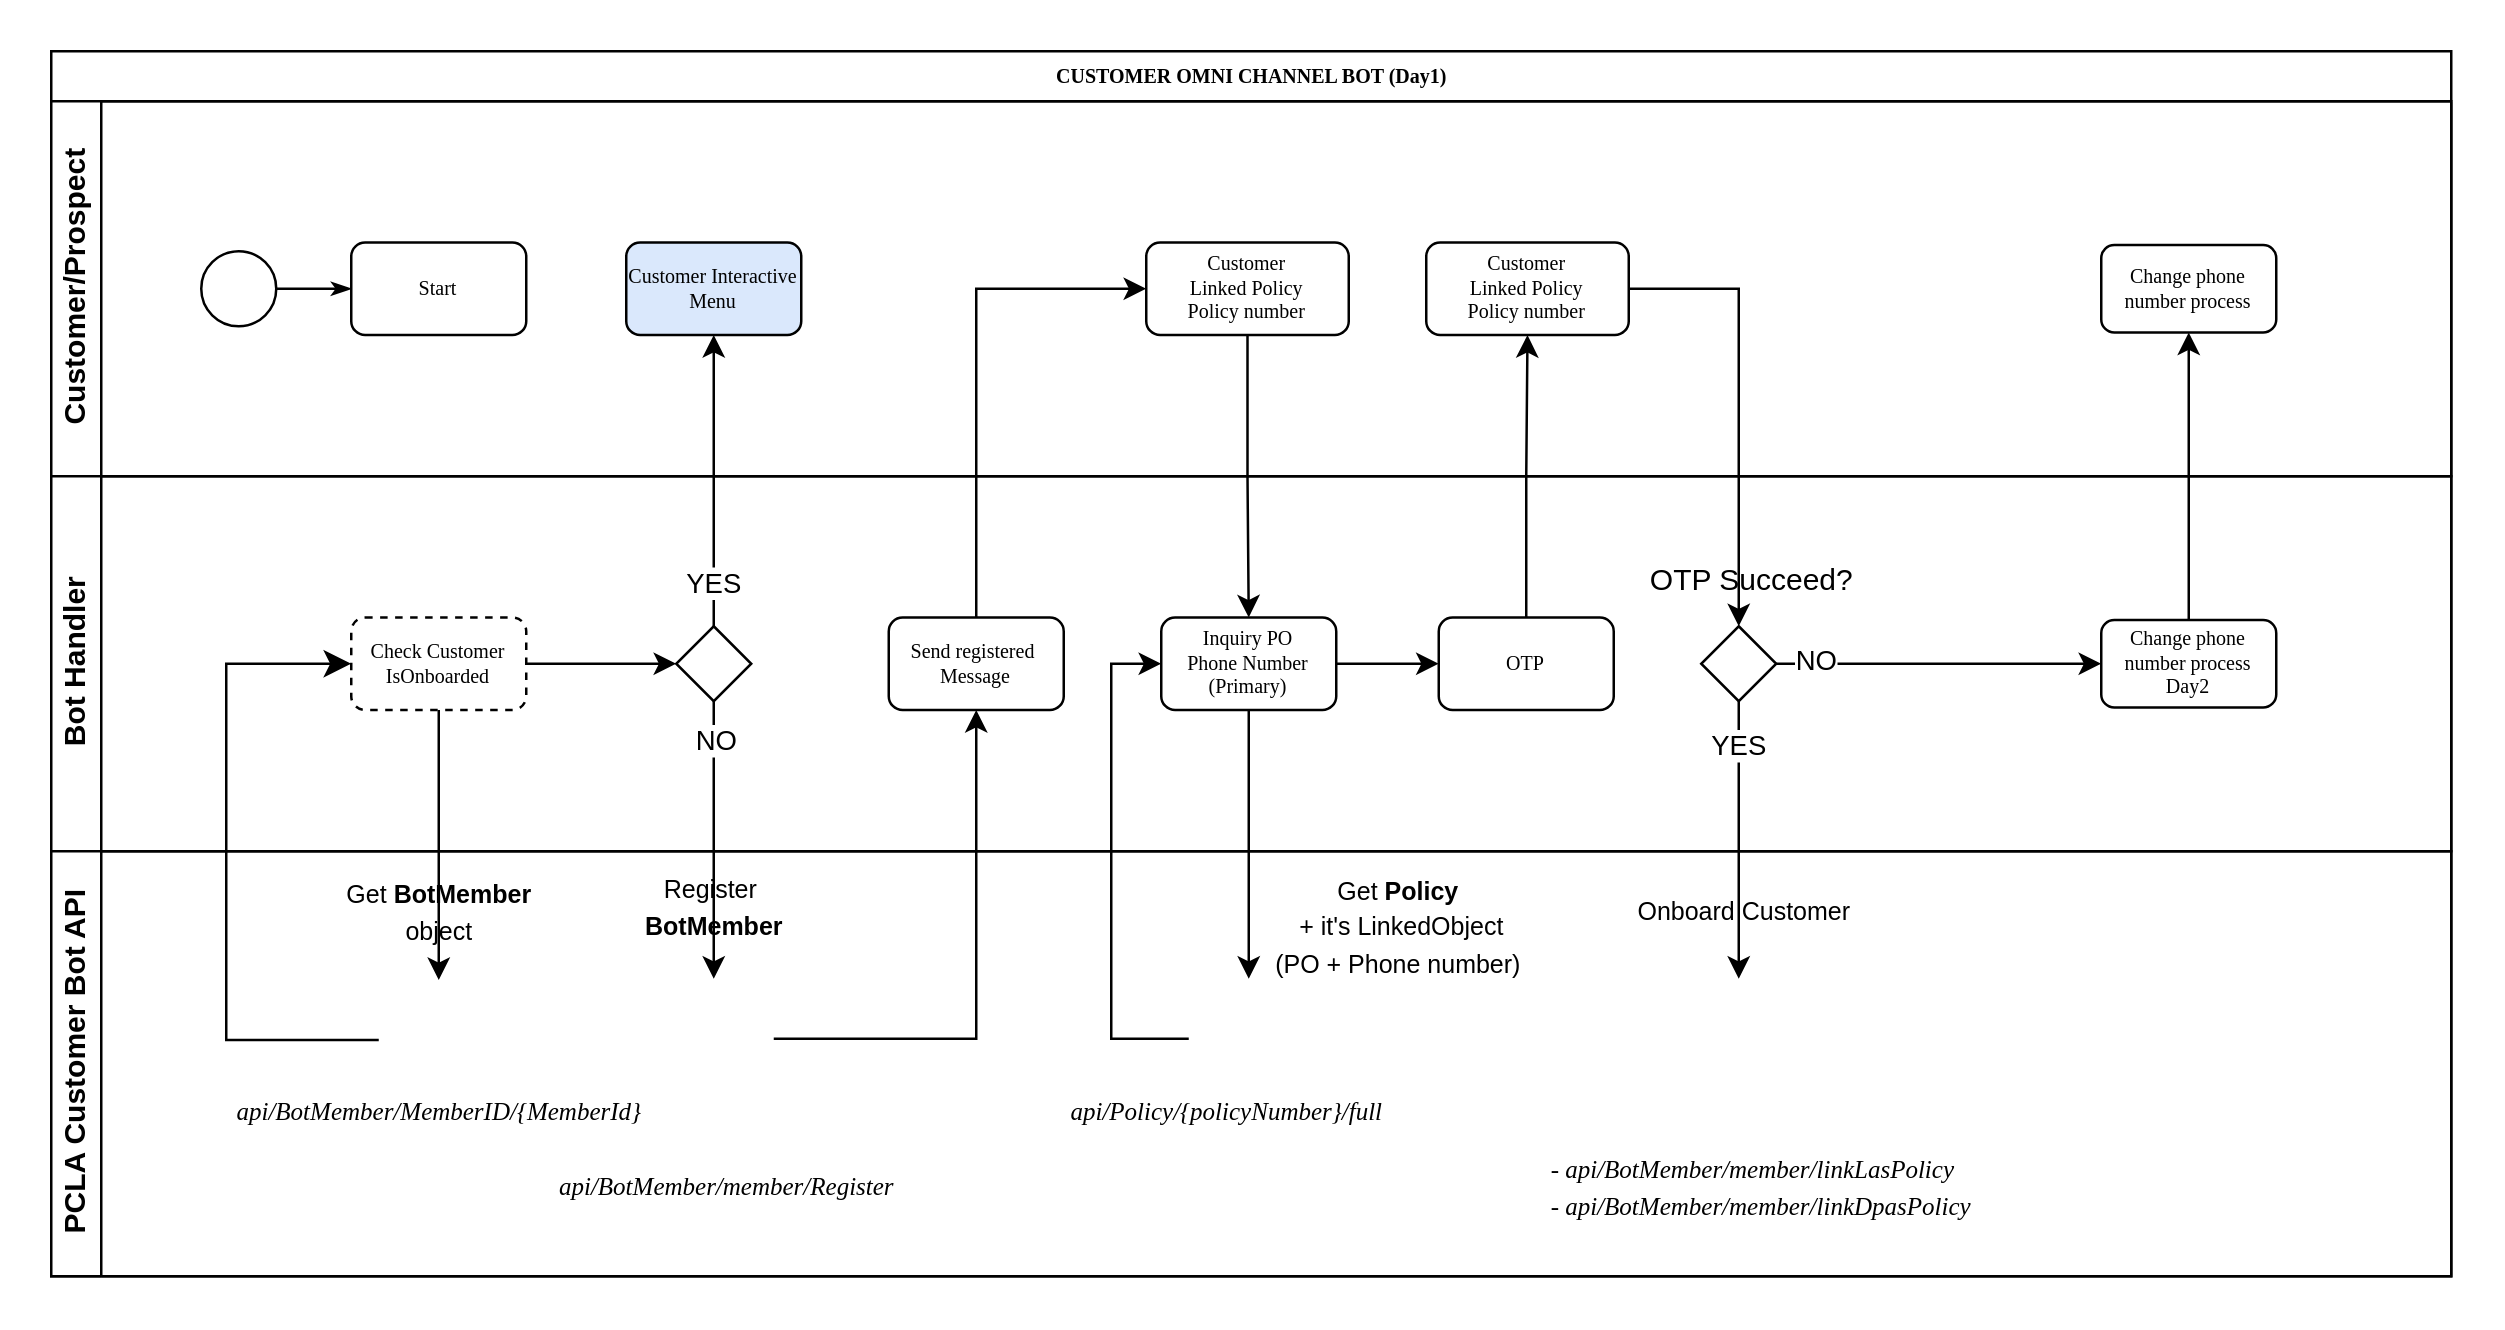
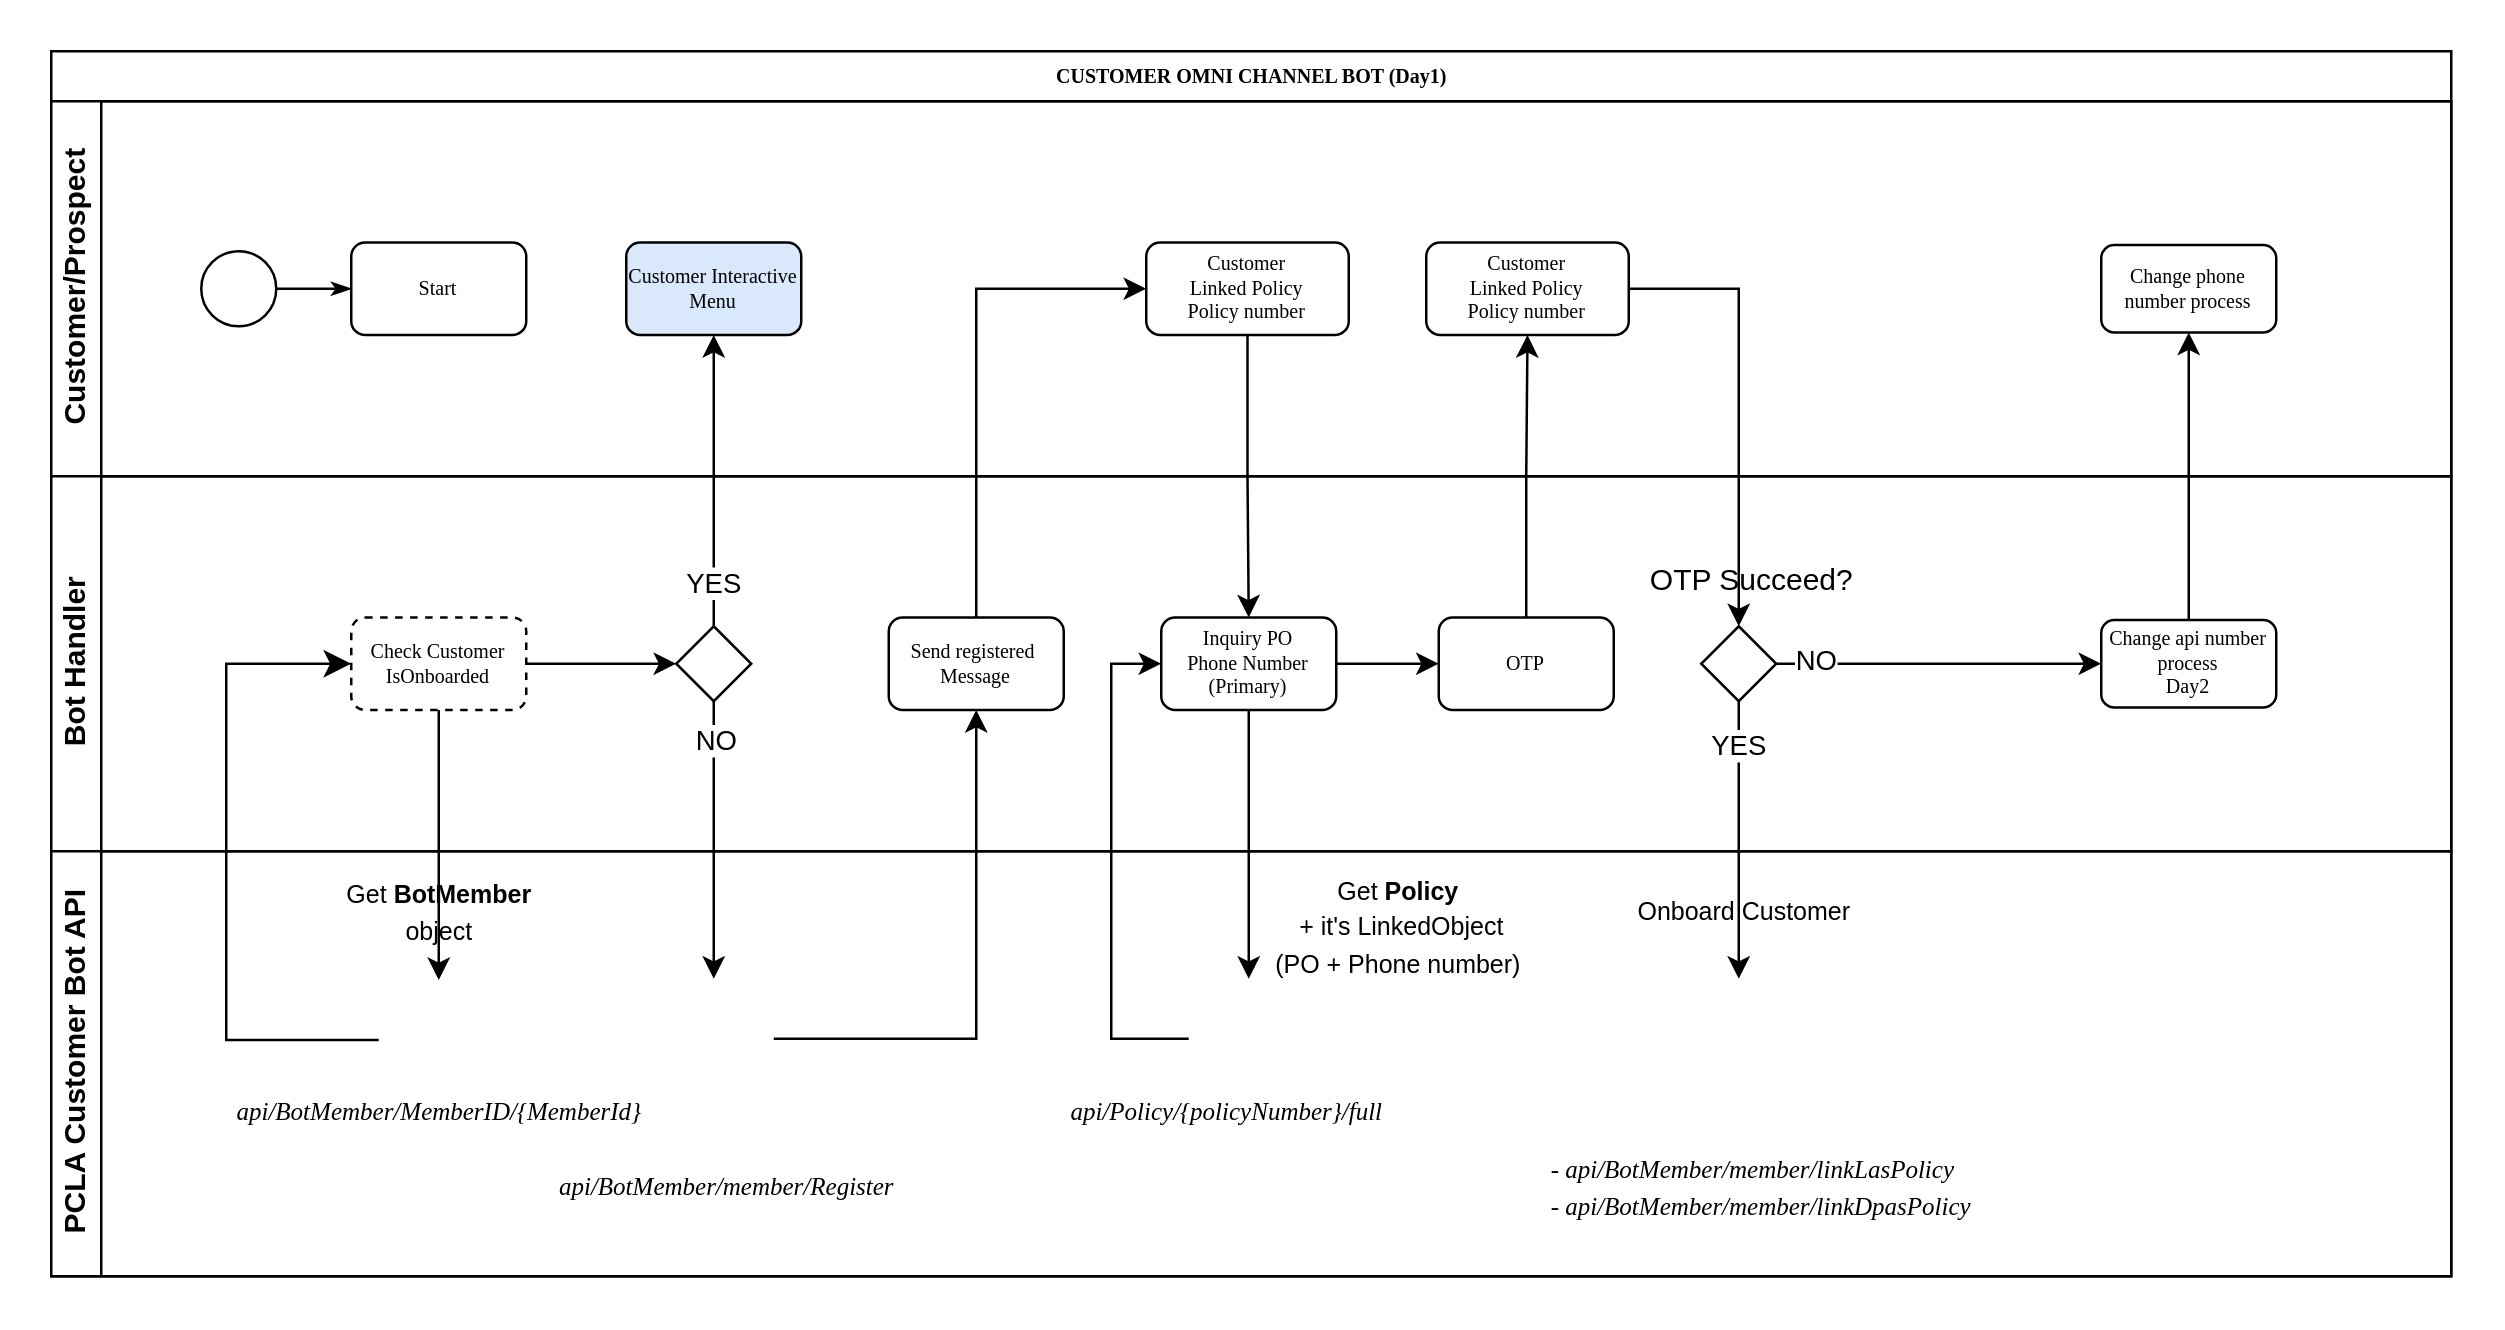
node "Change phone number process Day2": label "Change phone number process Day2" -> "Change api number process Day2"
node "Register BotMember": removed
